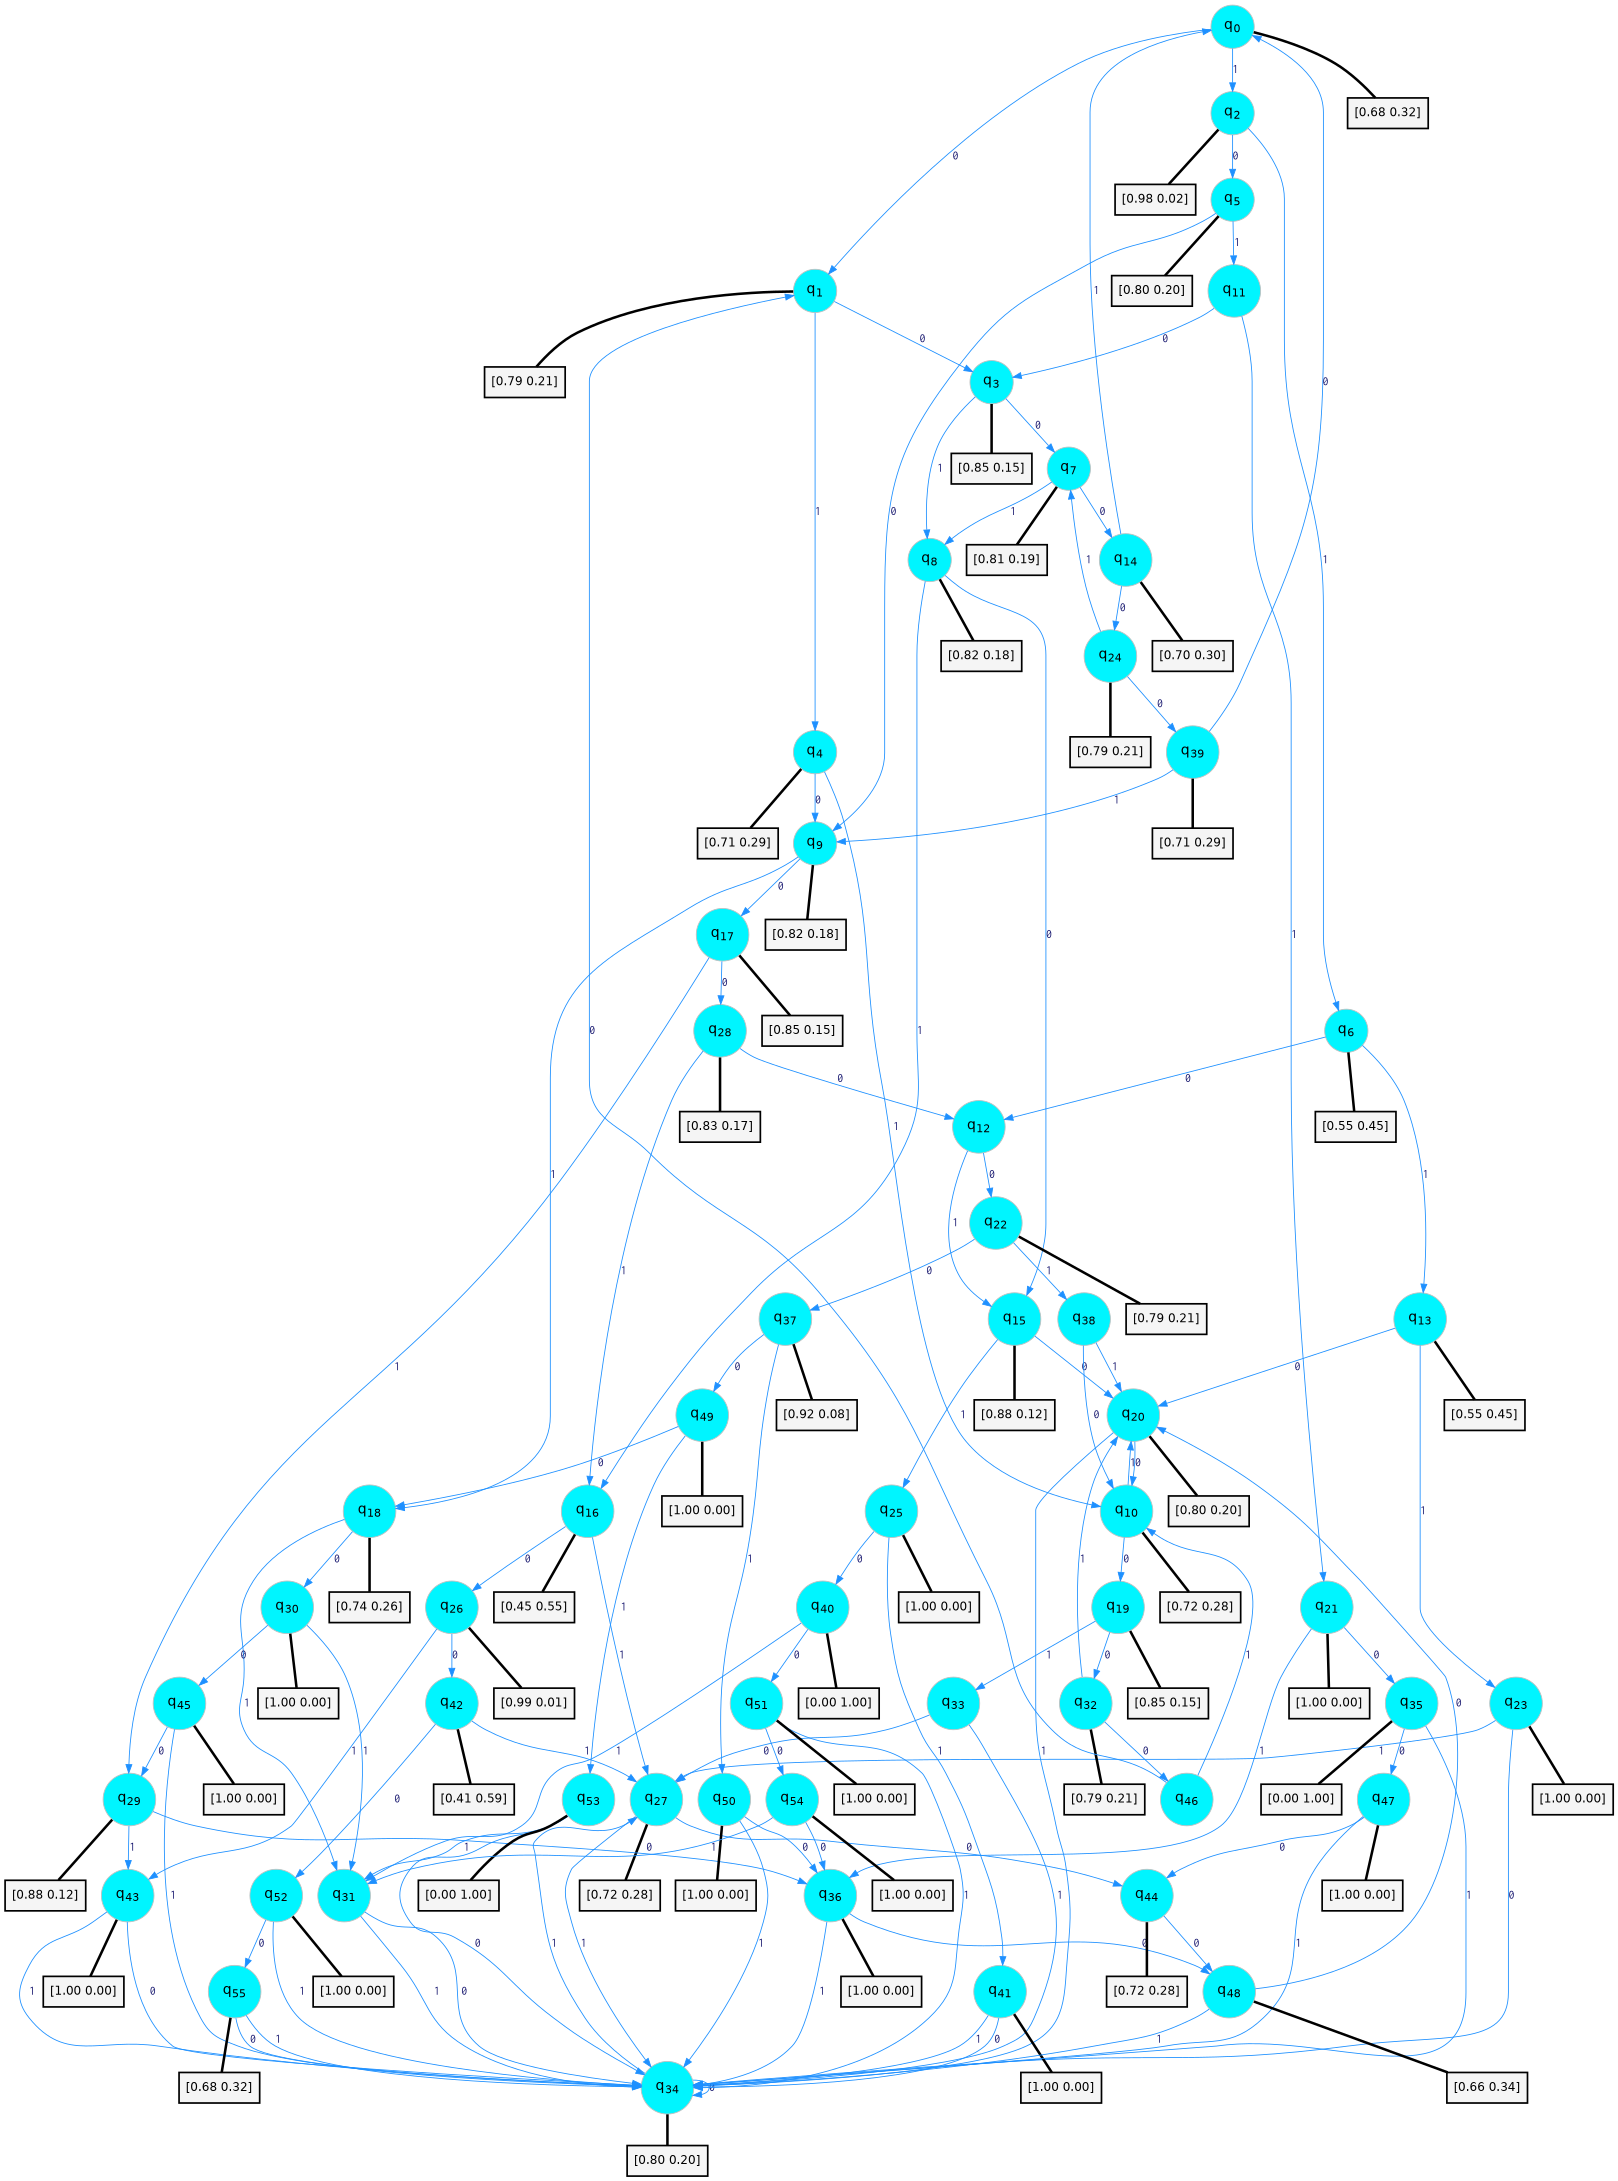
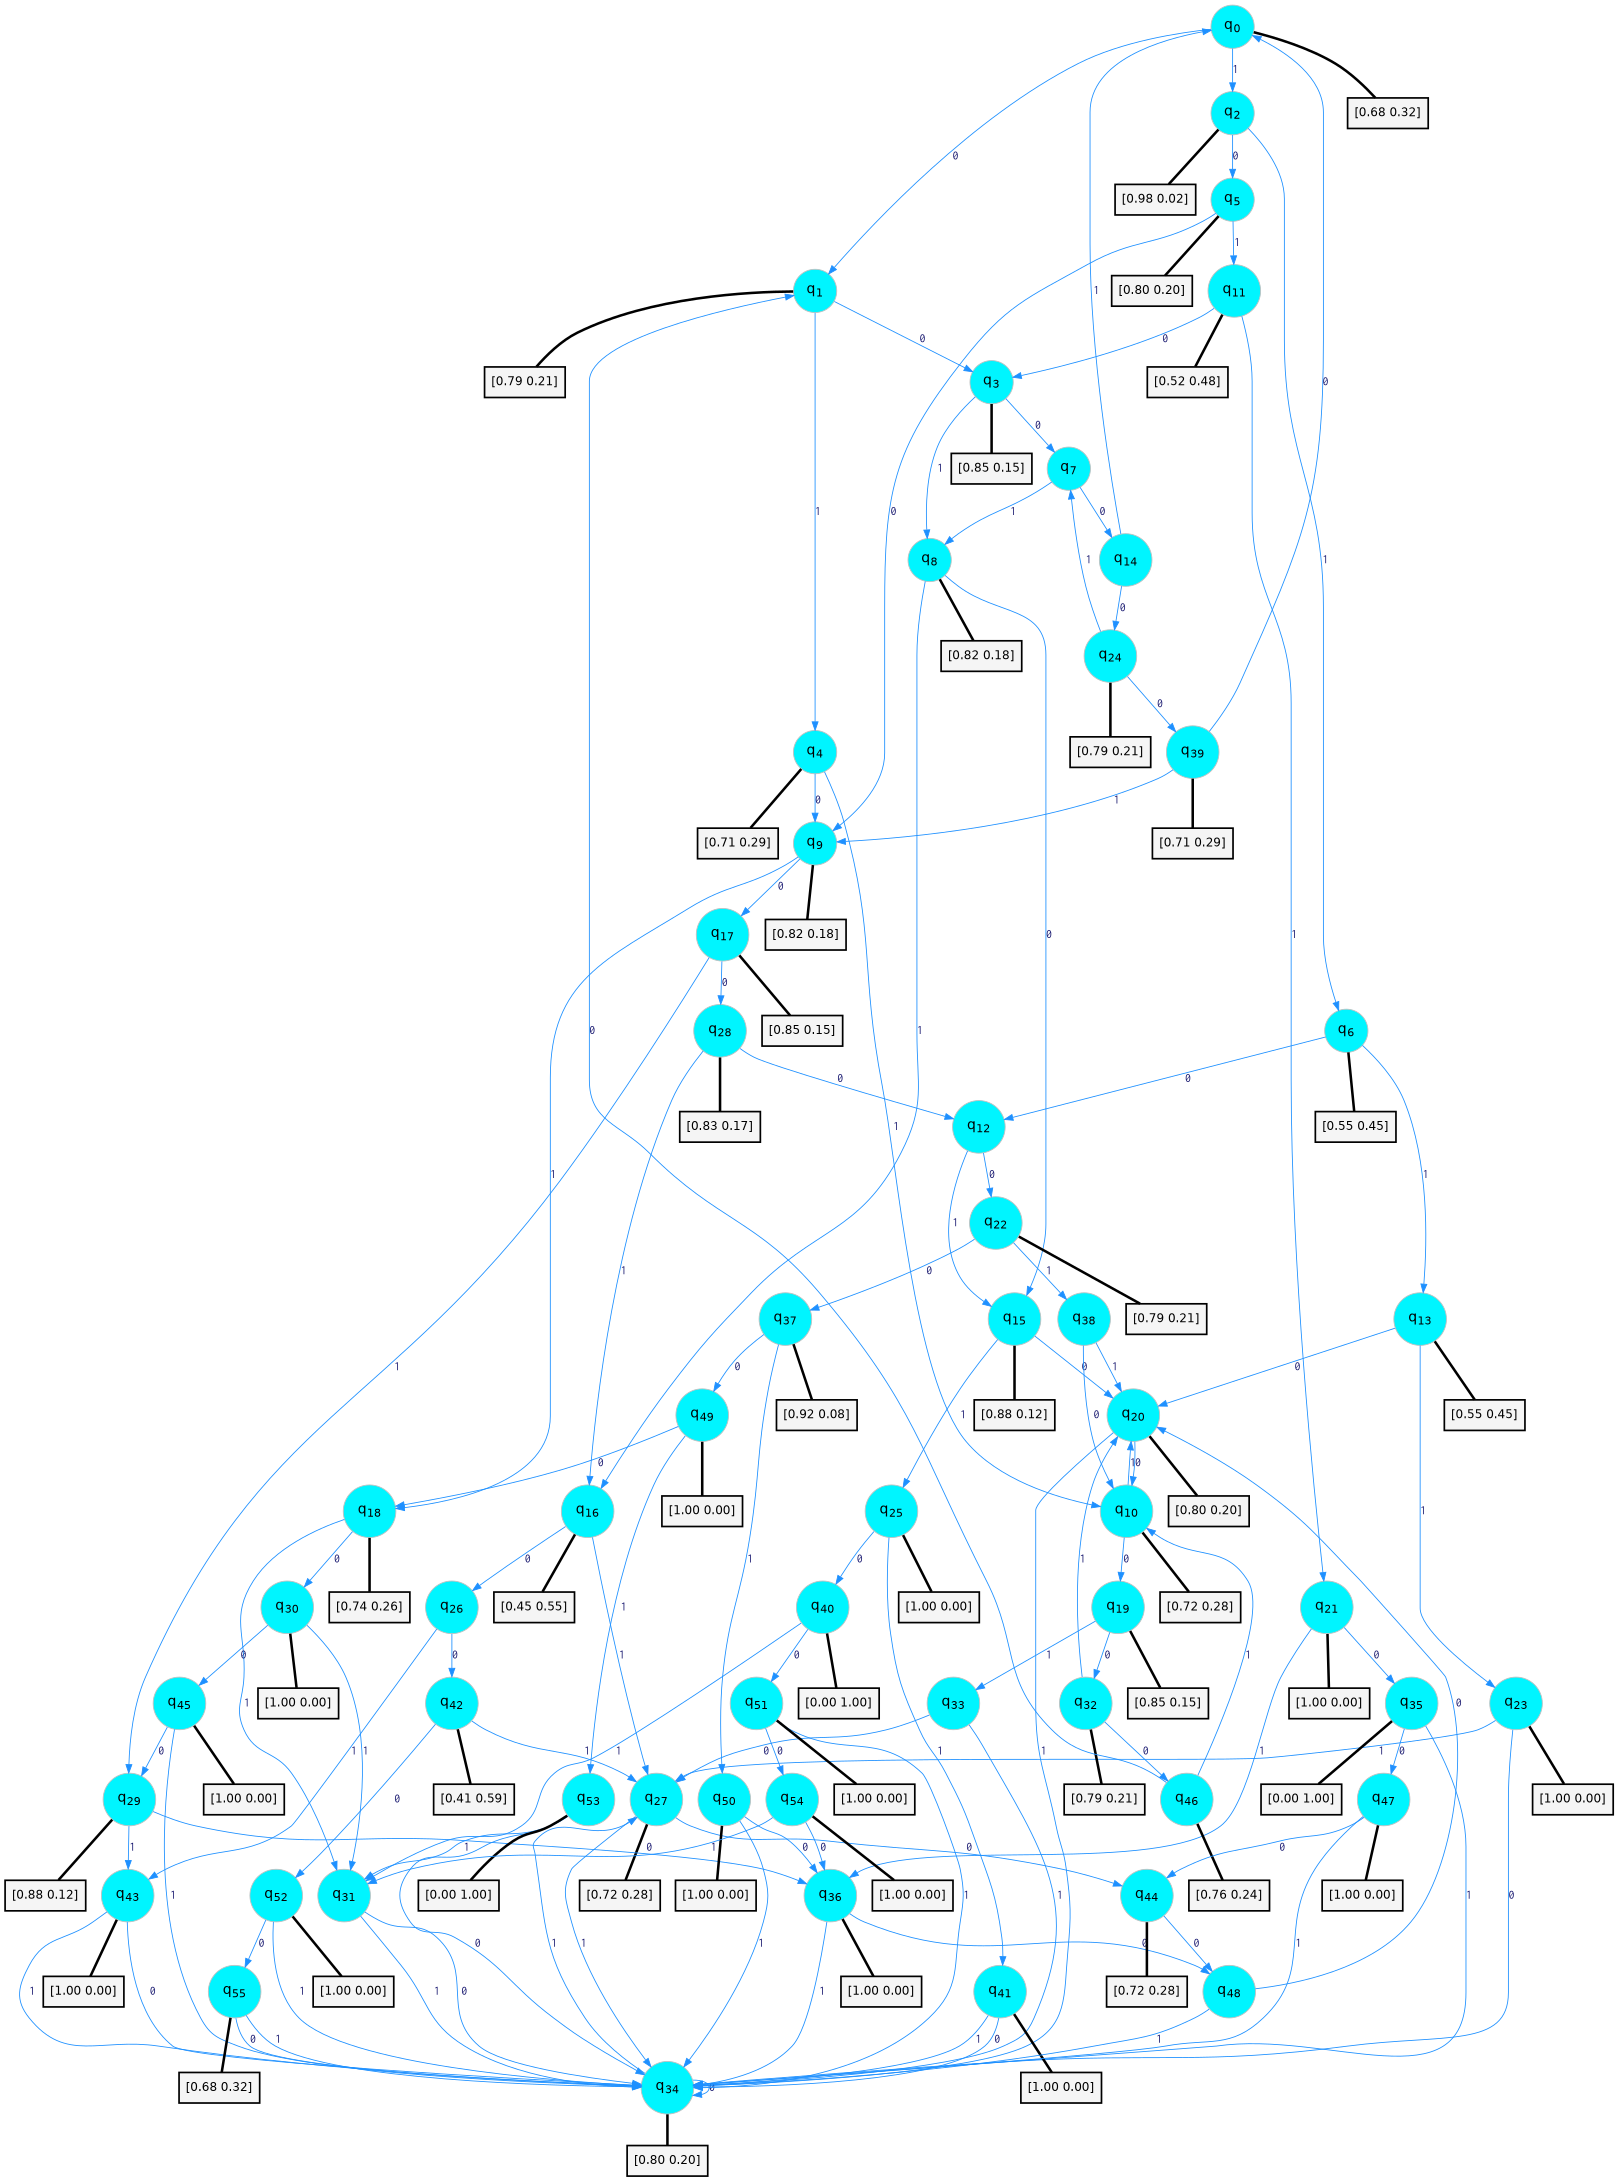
node "[0.52 0.48]": added
node "[0.81 0.19]": removed
node "[0.70 0.30]": removed
node "[0.99 0.01]": removed
node "[0.76 0.24]": added
node "[0.66 0.34]": removed
